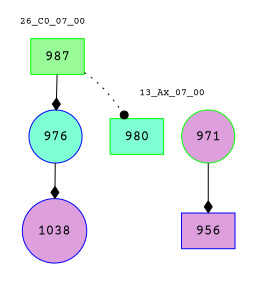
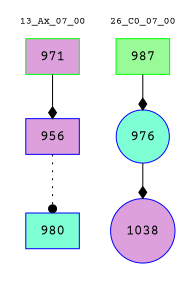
edge "987" -> "980": now "956" -> "980"
node "980": color green -> blue
node "971": shape circle -> box
